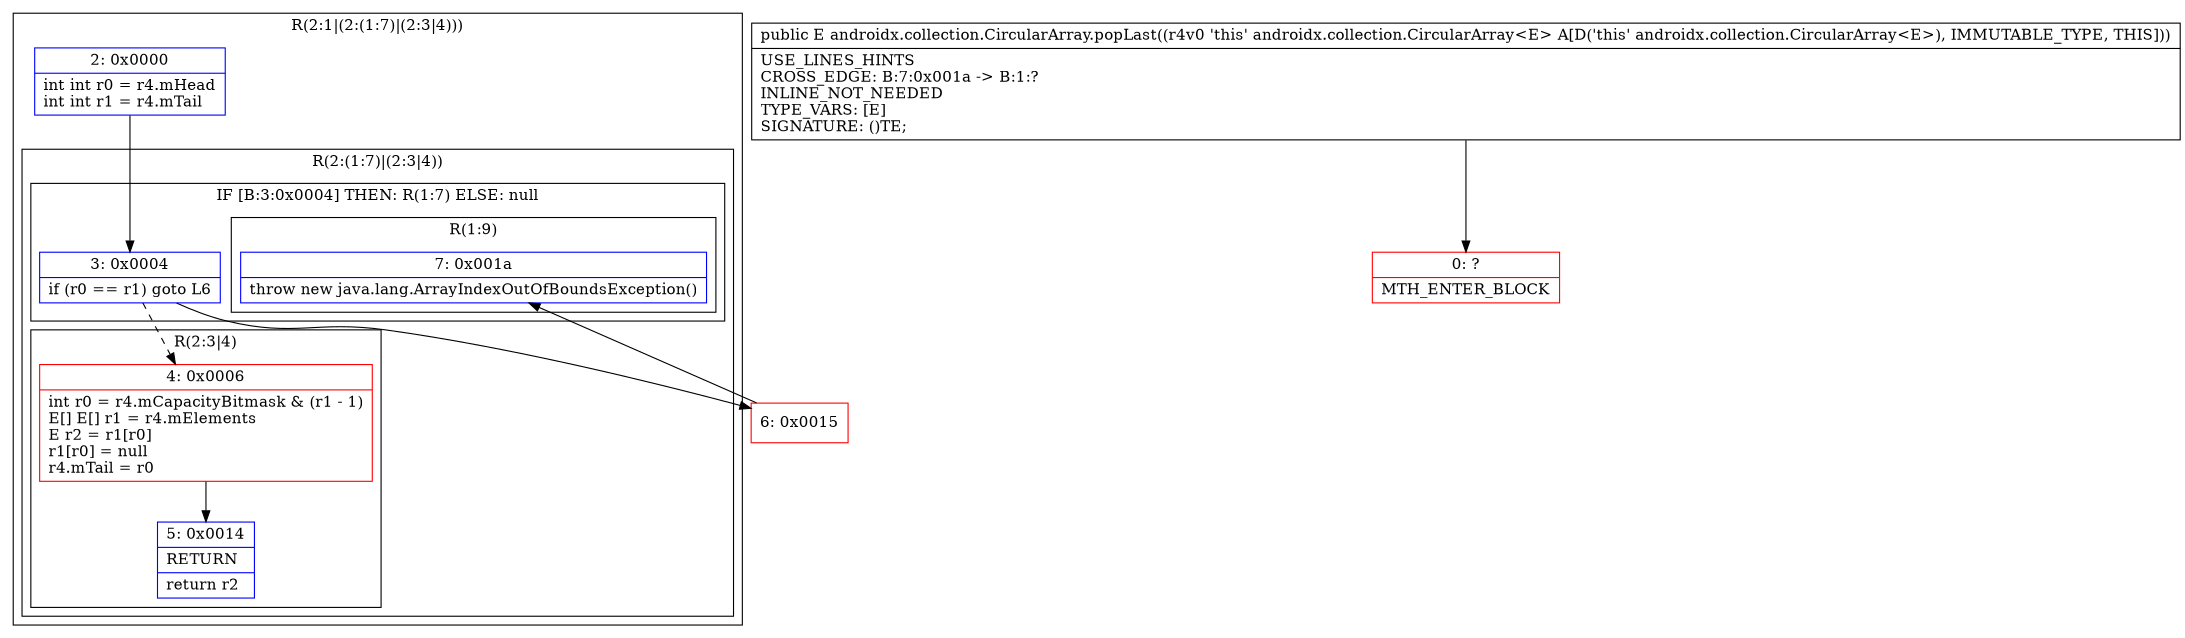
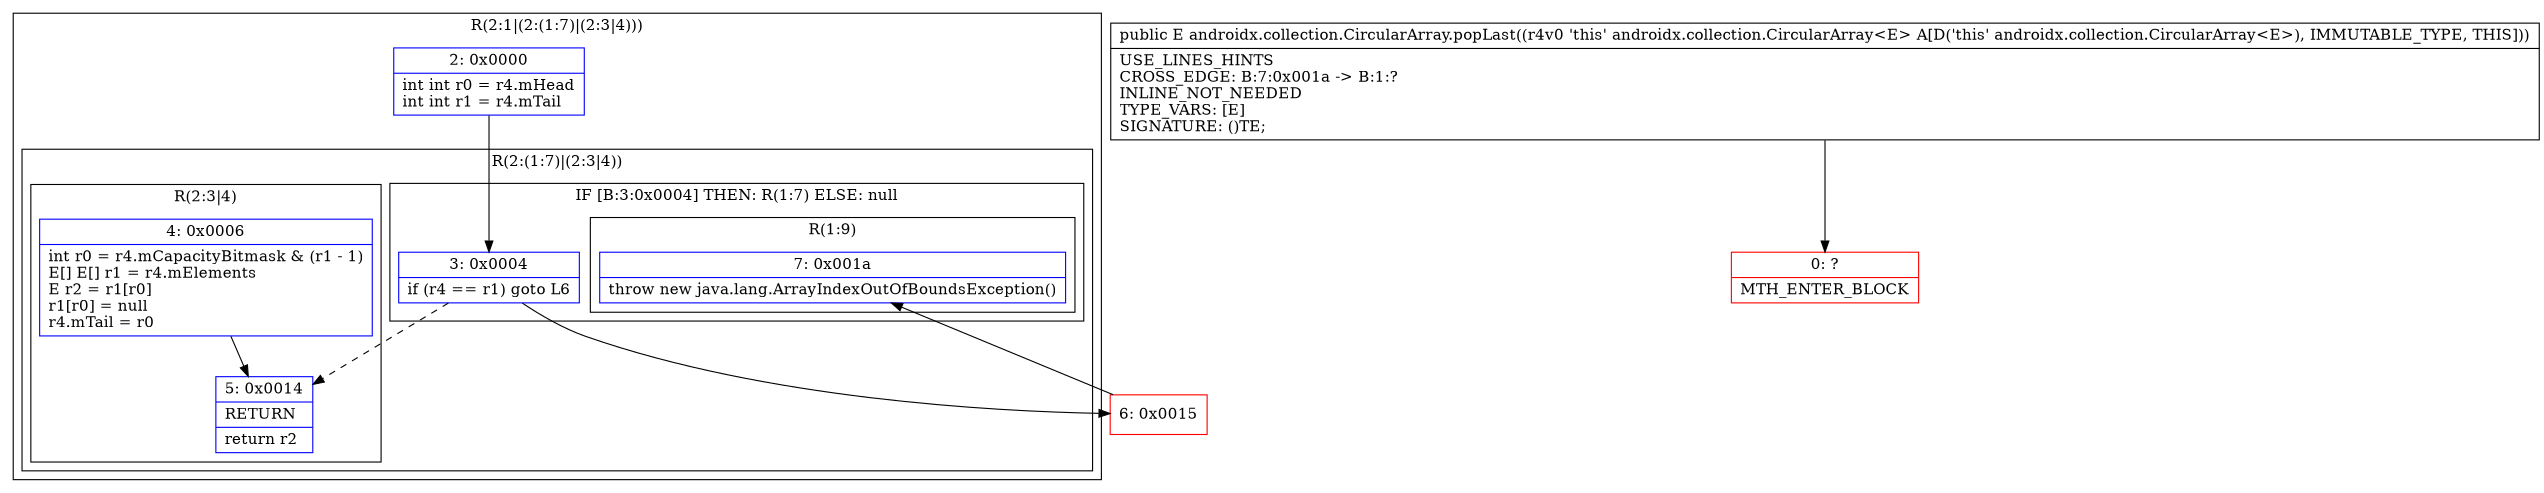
node "3: 0x0004": text "if (r0 == r1) goto L6" -> "if (r4 == r1) goto L6"
edge "3: 0x0004" -> "4: 0x0006": now "3: 0x0004" -> "5: 0x0014"
node "4: 0x0006": color red -> blue
